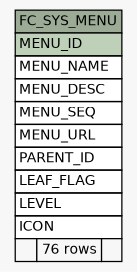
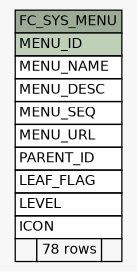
node "FC_SYS_MENU": text "76 rows" -> "78 rows"
